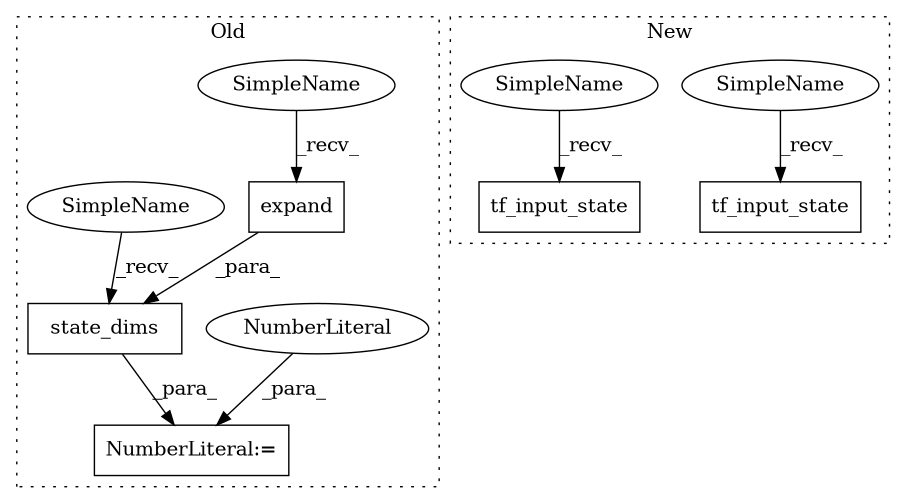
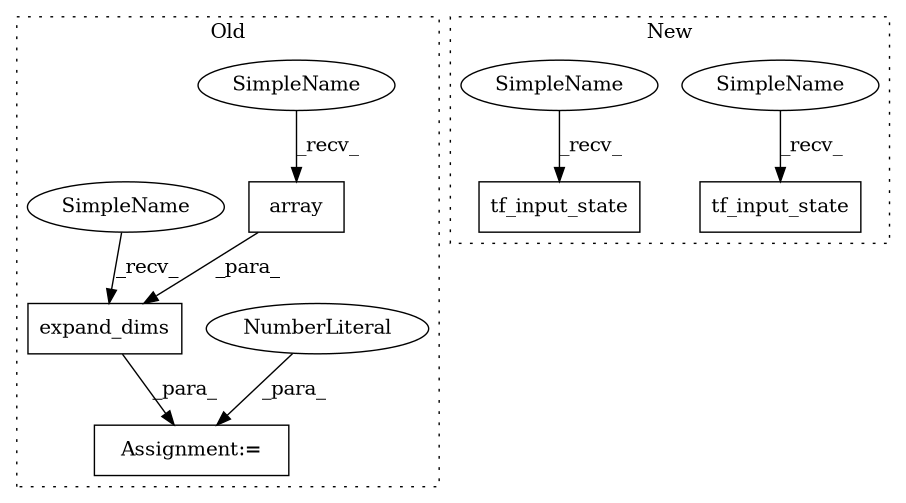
node "expand": label "expand" -> "array"
node "state_dims": label "state_dims" -> "expand_dims"
node "NumberLiteral:=": label "NumberLiteral:=" -> "Assignment:="
